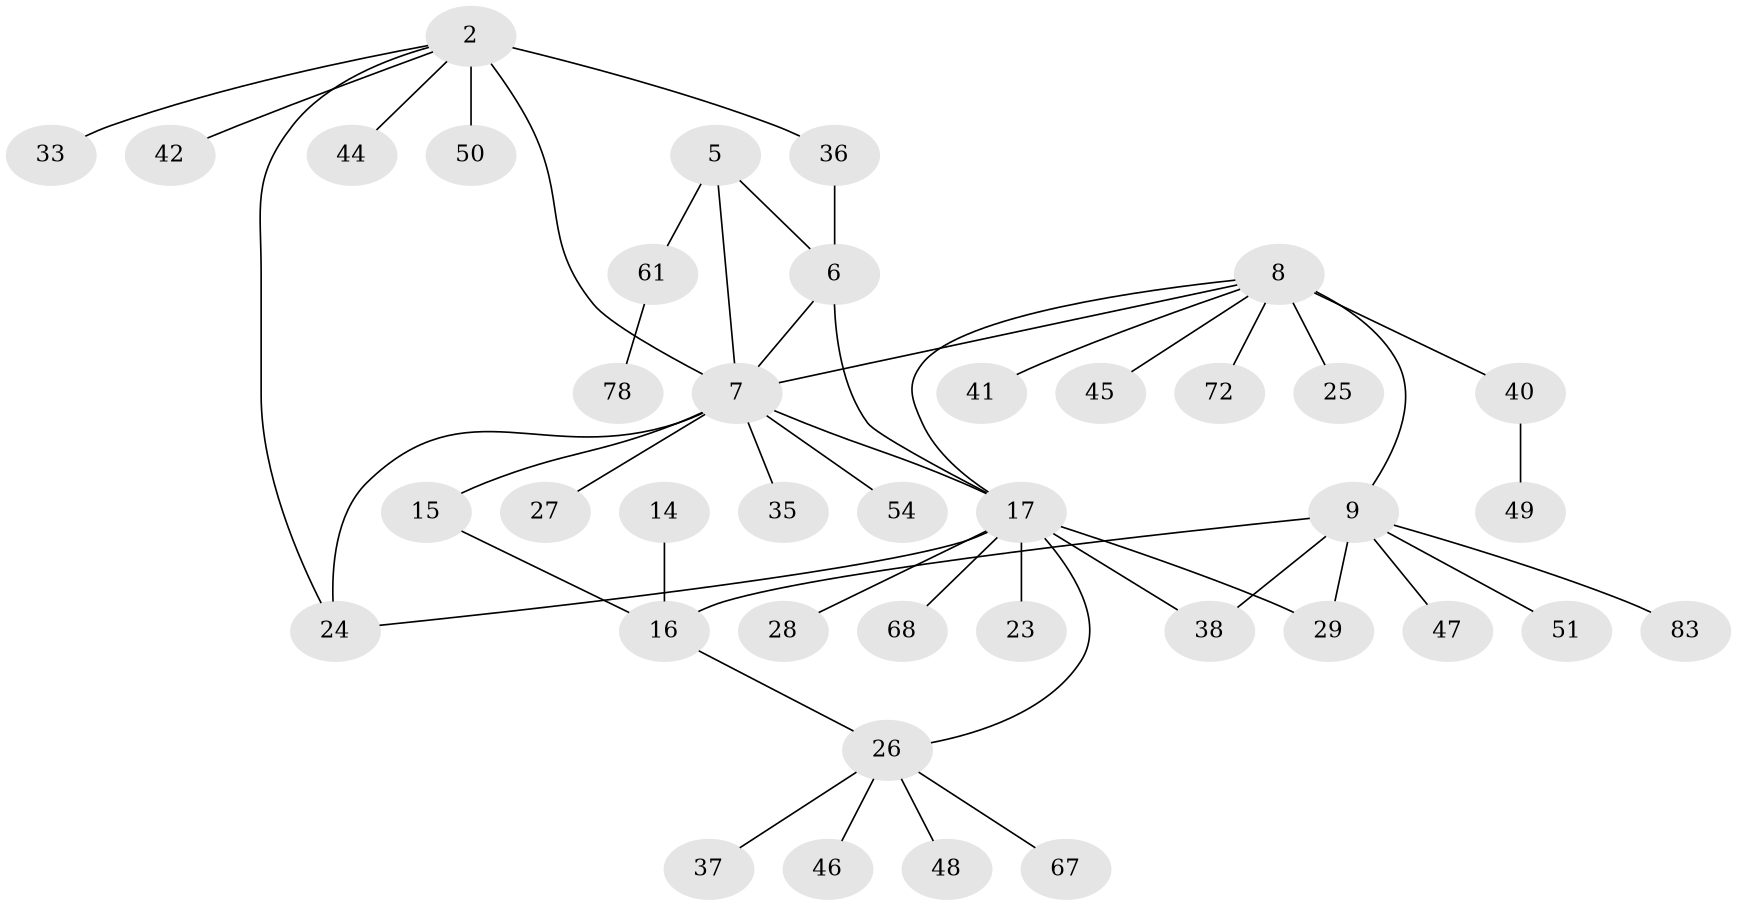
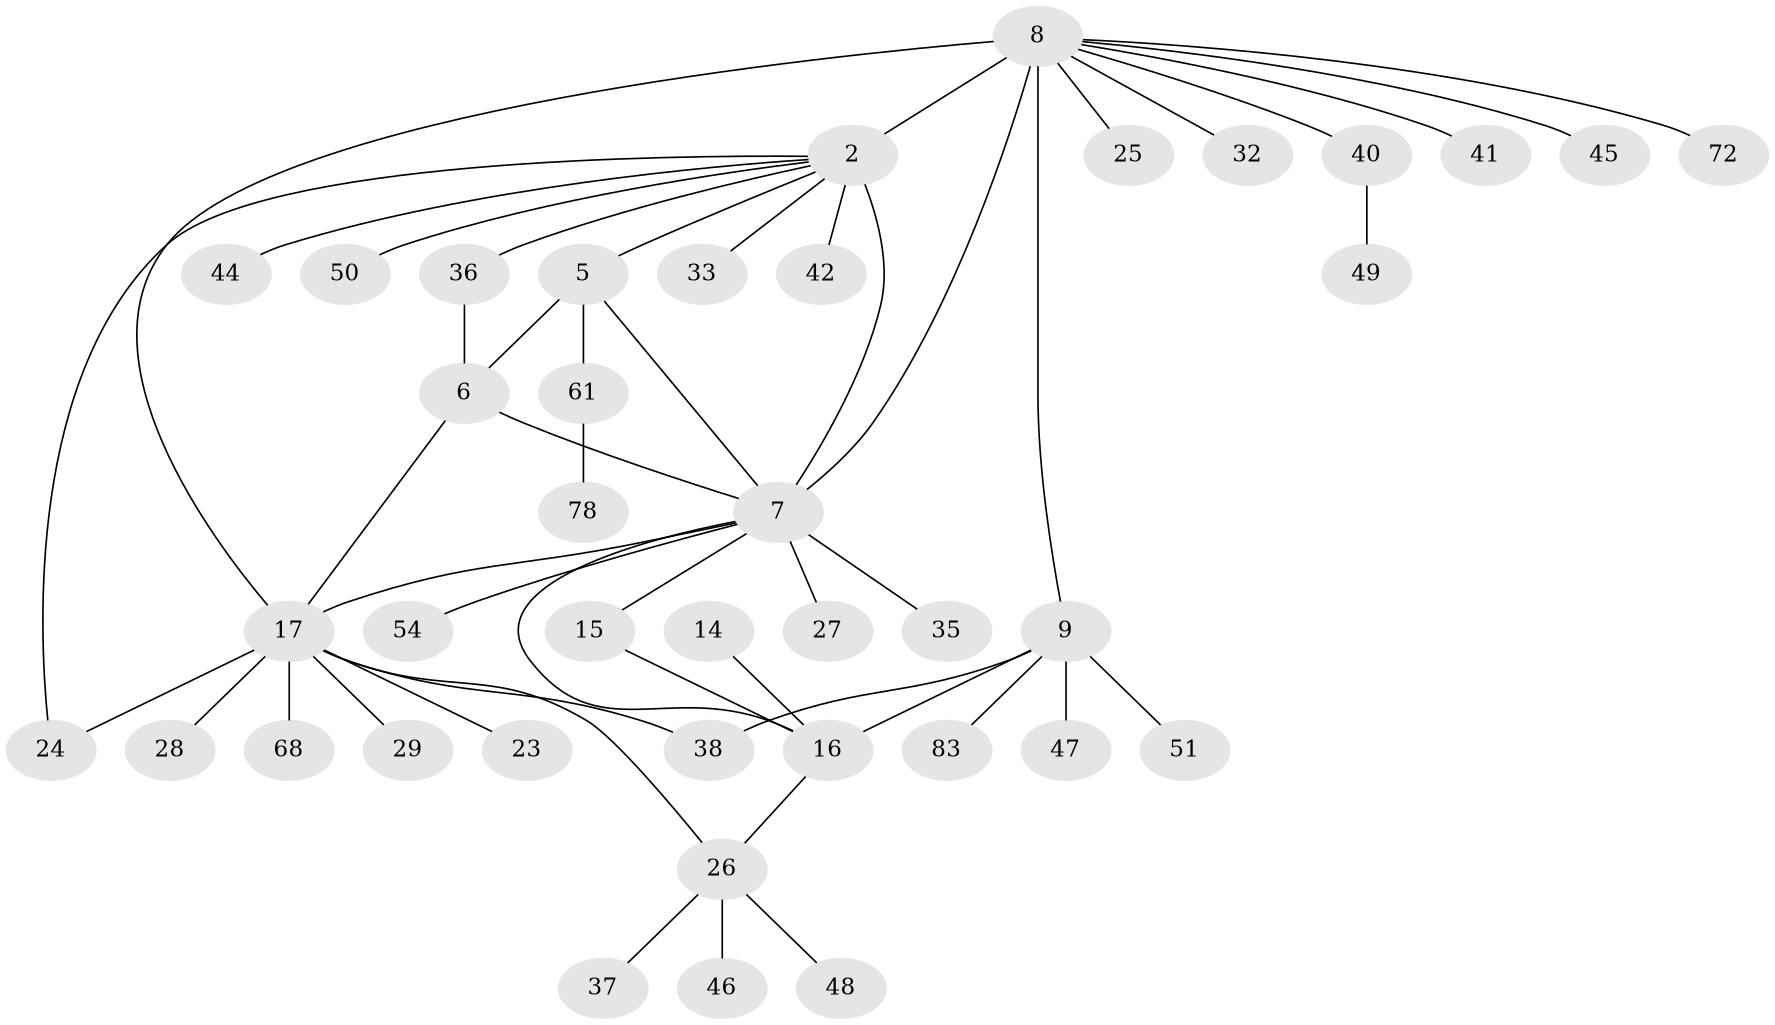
edge "8" -- "2": added
node "32": added
edge "2" -- "5": added
edge "7" -- "24": now "7" -- "16"
edge "9" -- "29": removed
node "67": removed
